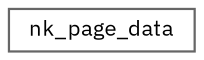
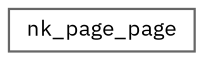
node "nk_page_data": label "nk_page_data" -> "nk_page_page"
